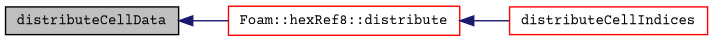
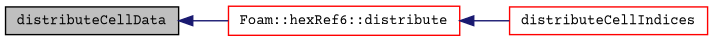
node "Foam::hexRef8::distribute": label "Foam::hexRef8::distribute" -> "Foam::hexRef6::distribute"
